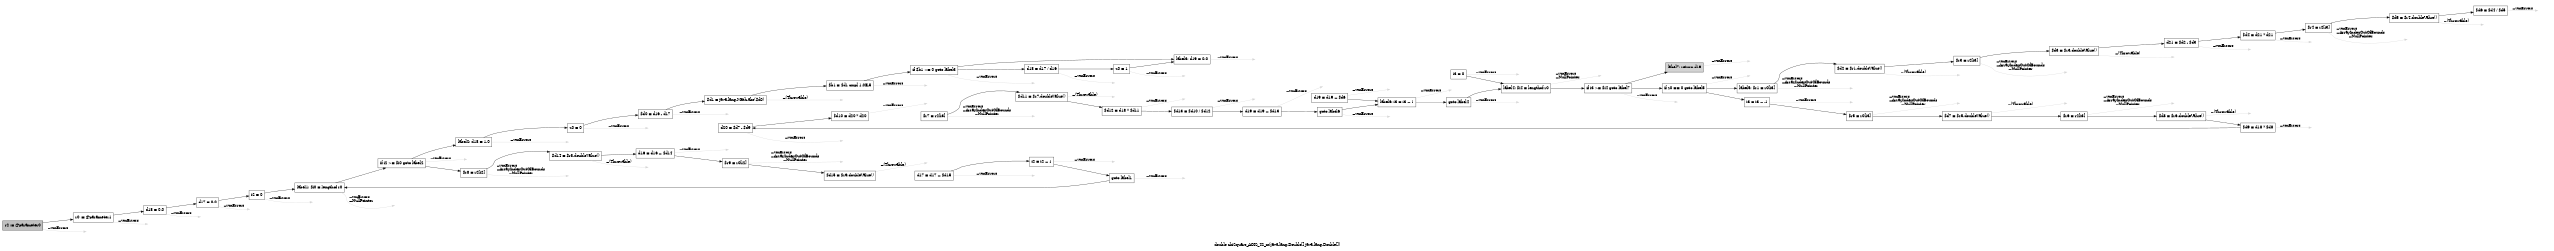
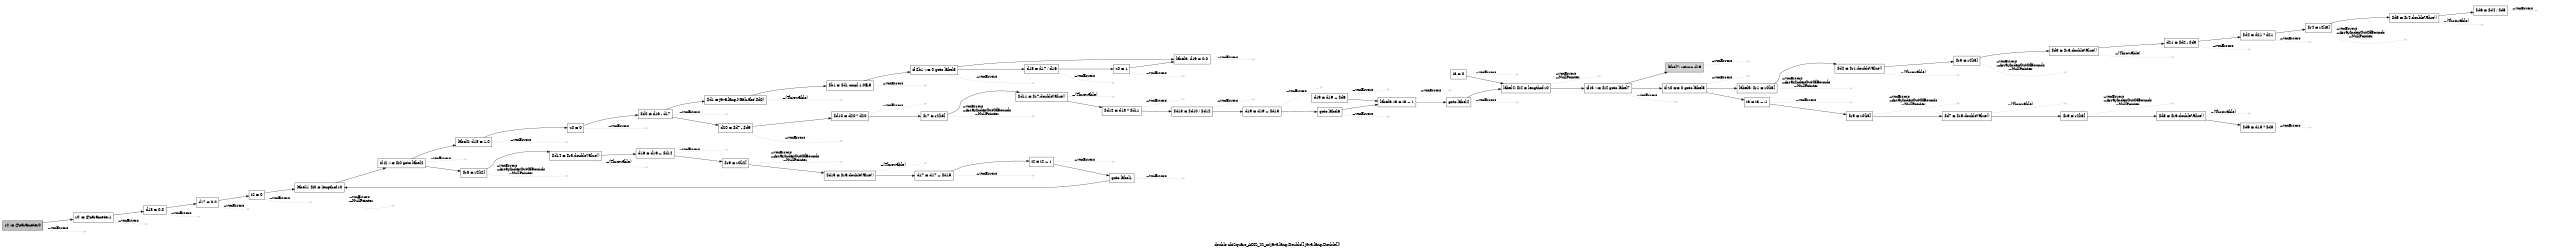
edge "$d10 = d20 * d20" -> "$r7 = r2[i3]": added
edge "$d9 = d18 * $d8" -> "d20 = $d7 - $d9": now "$d0 = d16 - d17" -> "d20 = $d7 - $d9"
edge "$d15 = $r9.doubleValue()" -> "d17 = d17 + $d15": added
